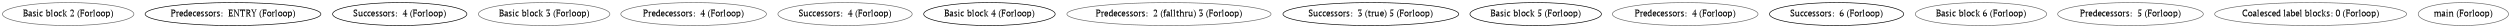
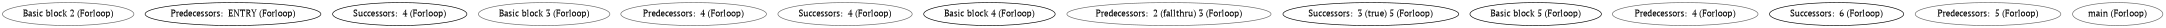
node "Basic block 6 (Forloop)": removed
node "Coalesced label blocks: 0 (Forloop)": removed
